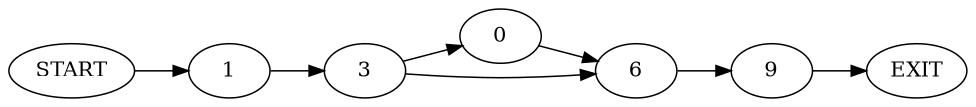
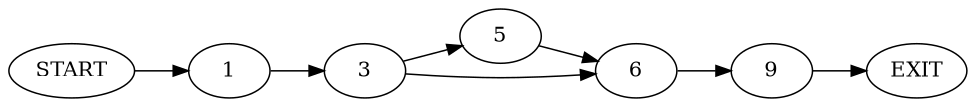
node "0": label "0" -> "5"
